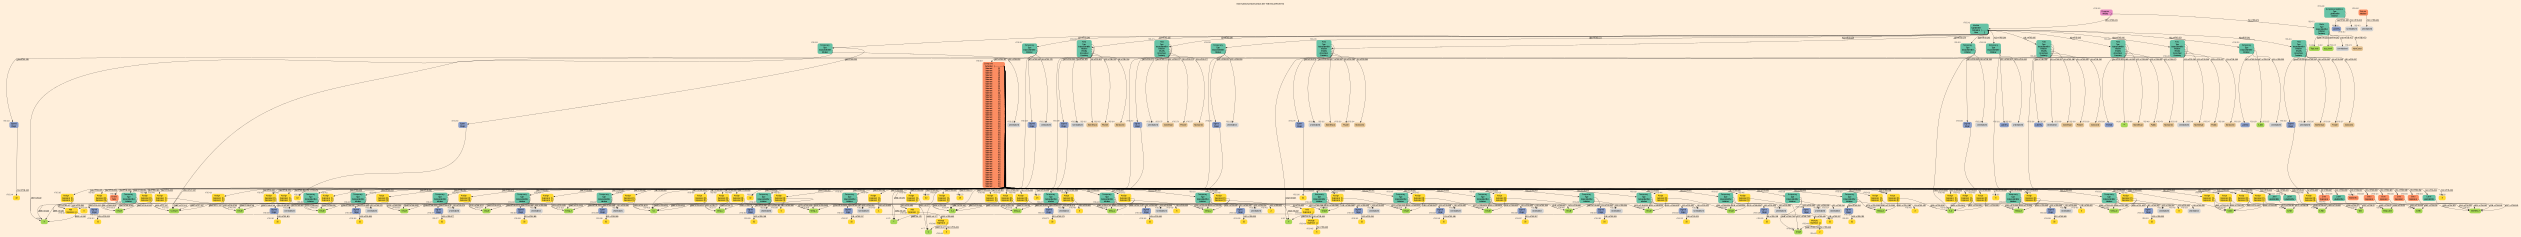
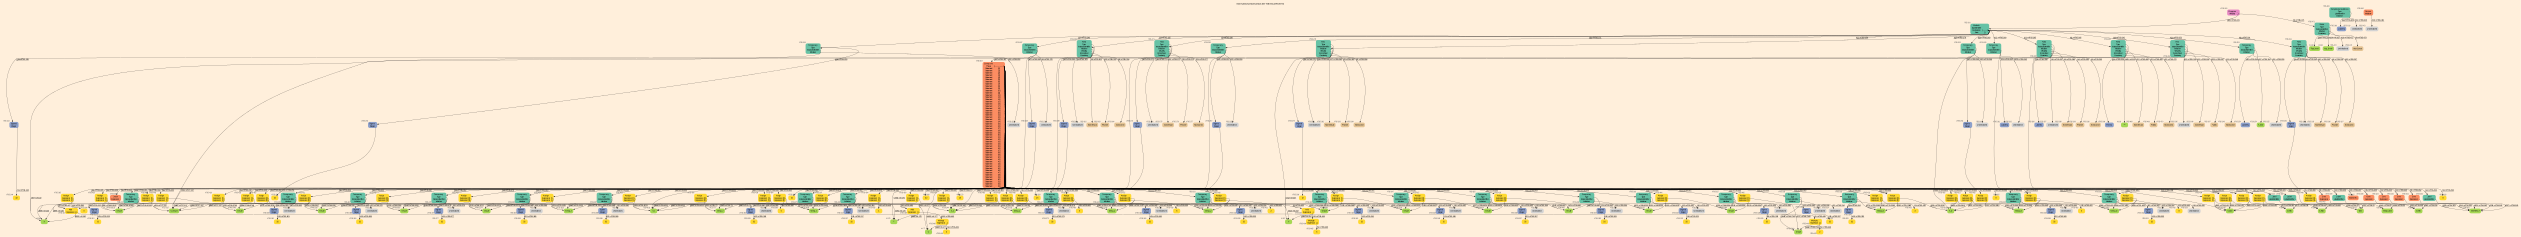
node "Compound": text "Declaration" -> "Thread"
node "Cease": text "Public" -> "Expression"
